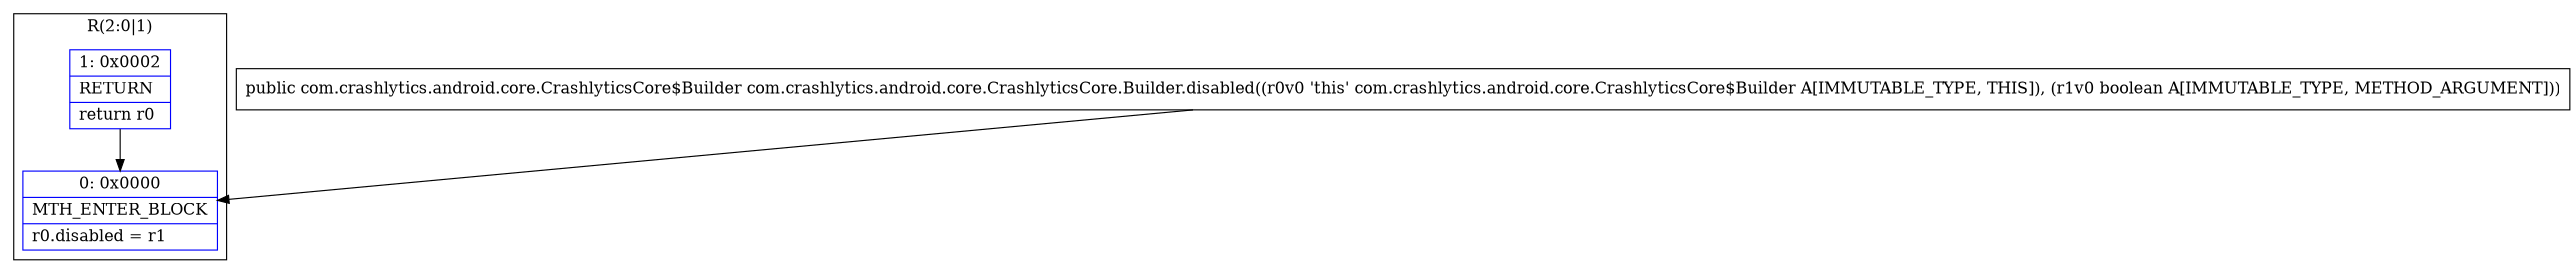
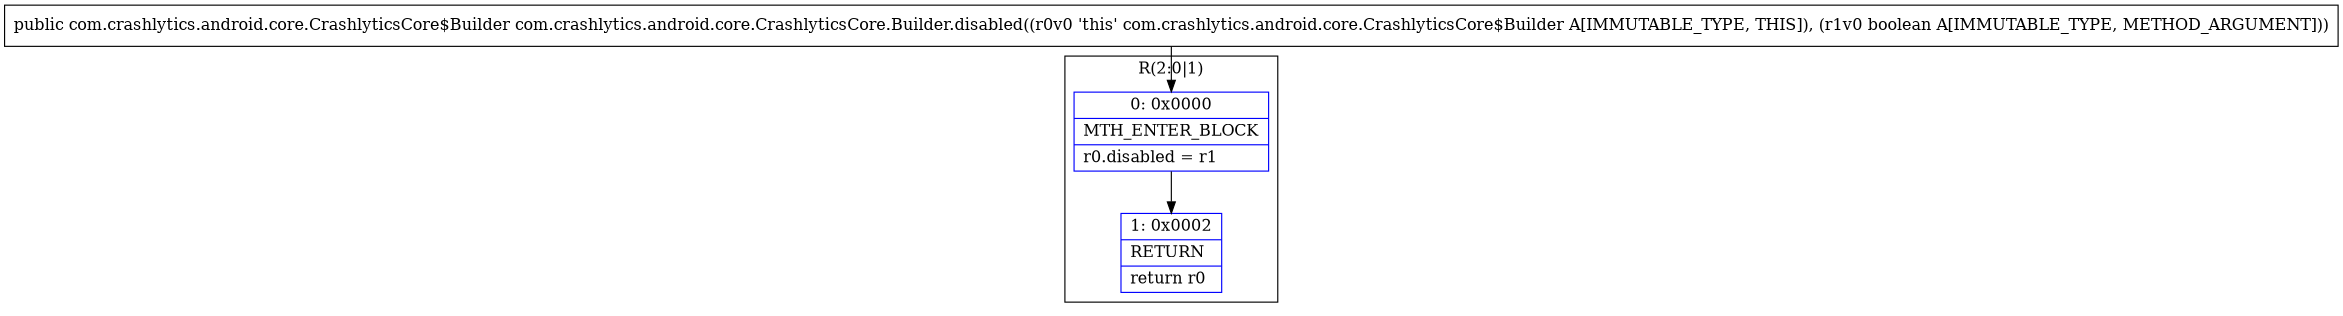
edge "1: 0x0002" -> "0: 0x0000": reversed
